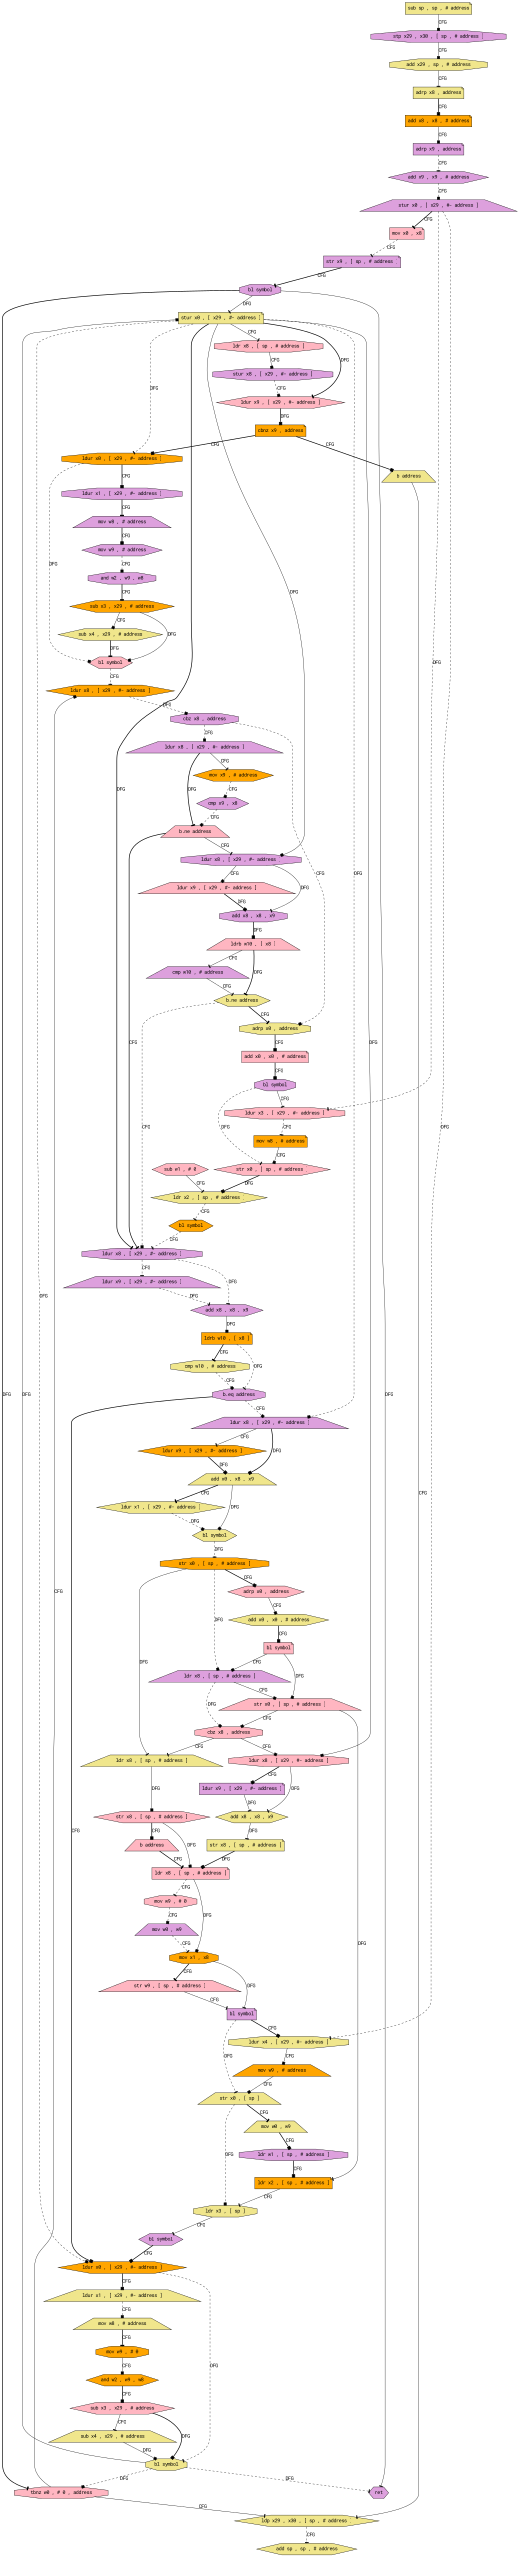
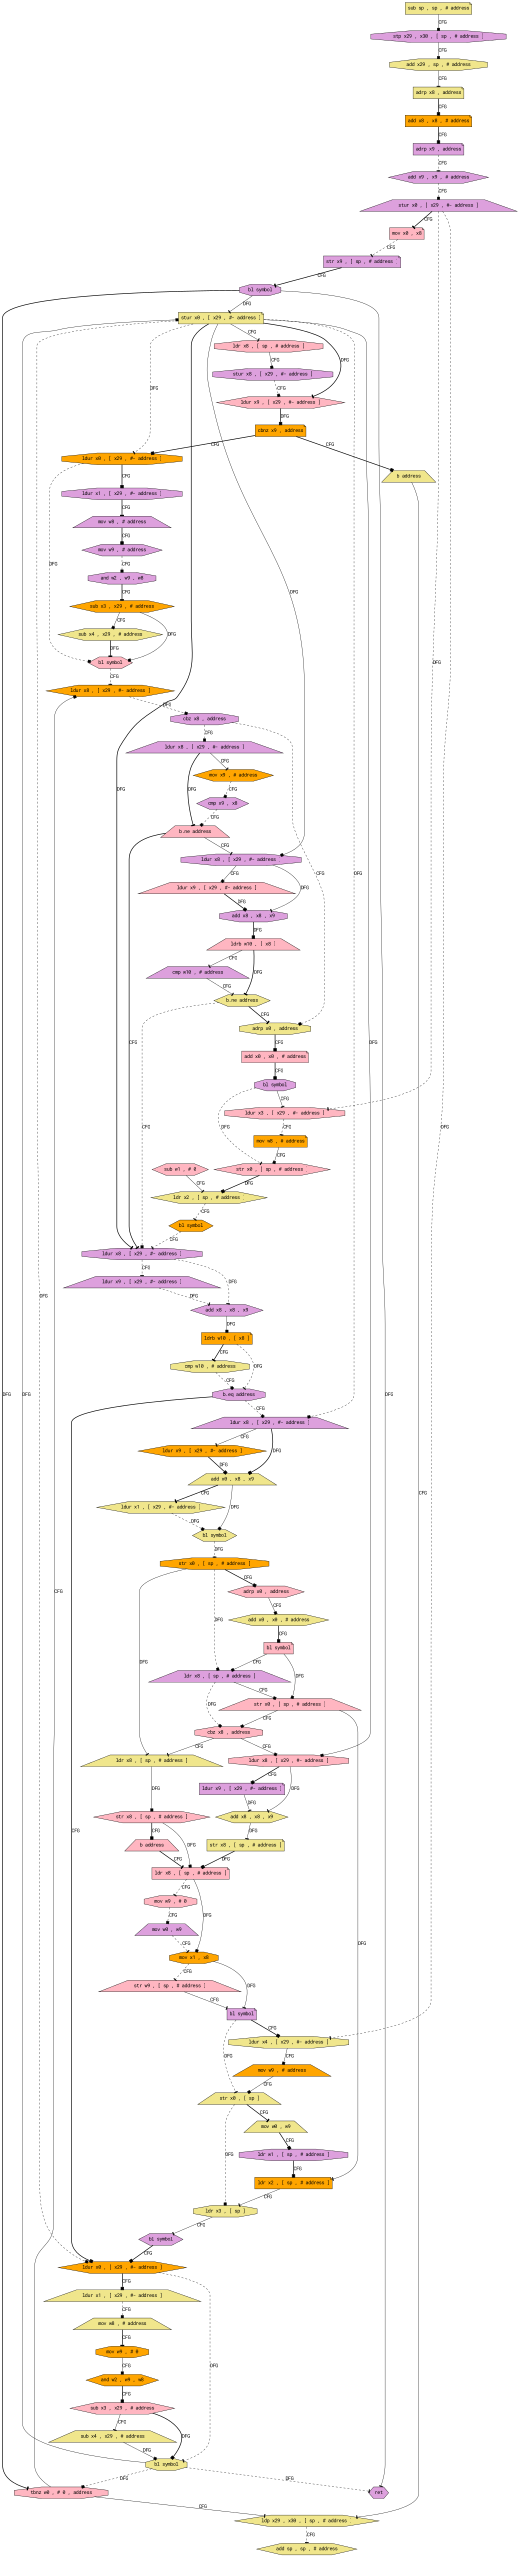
edge "add x8 , x8 , # address" -> "adrp x9 , address": style solid -> bold
edge "mov x1 , x8" -> "str w9 , [ sp , # address ]": style bold -> dashed
